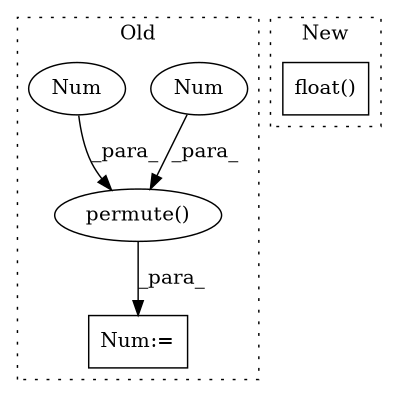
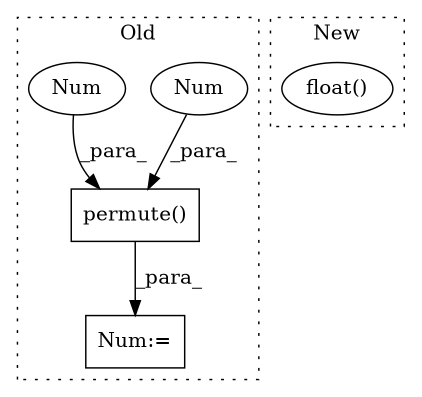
node "float()": shape box -> ellipse
node "permute()": shape ellipse -> box
